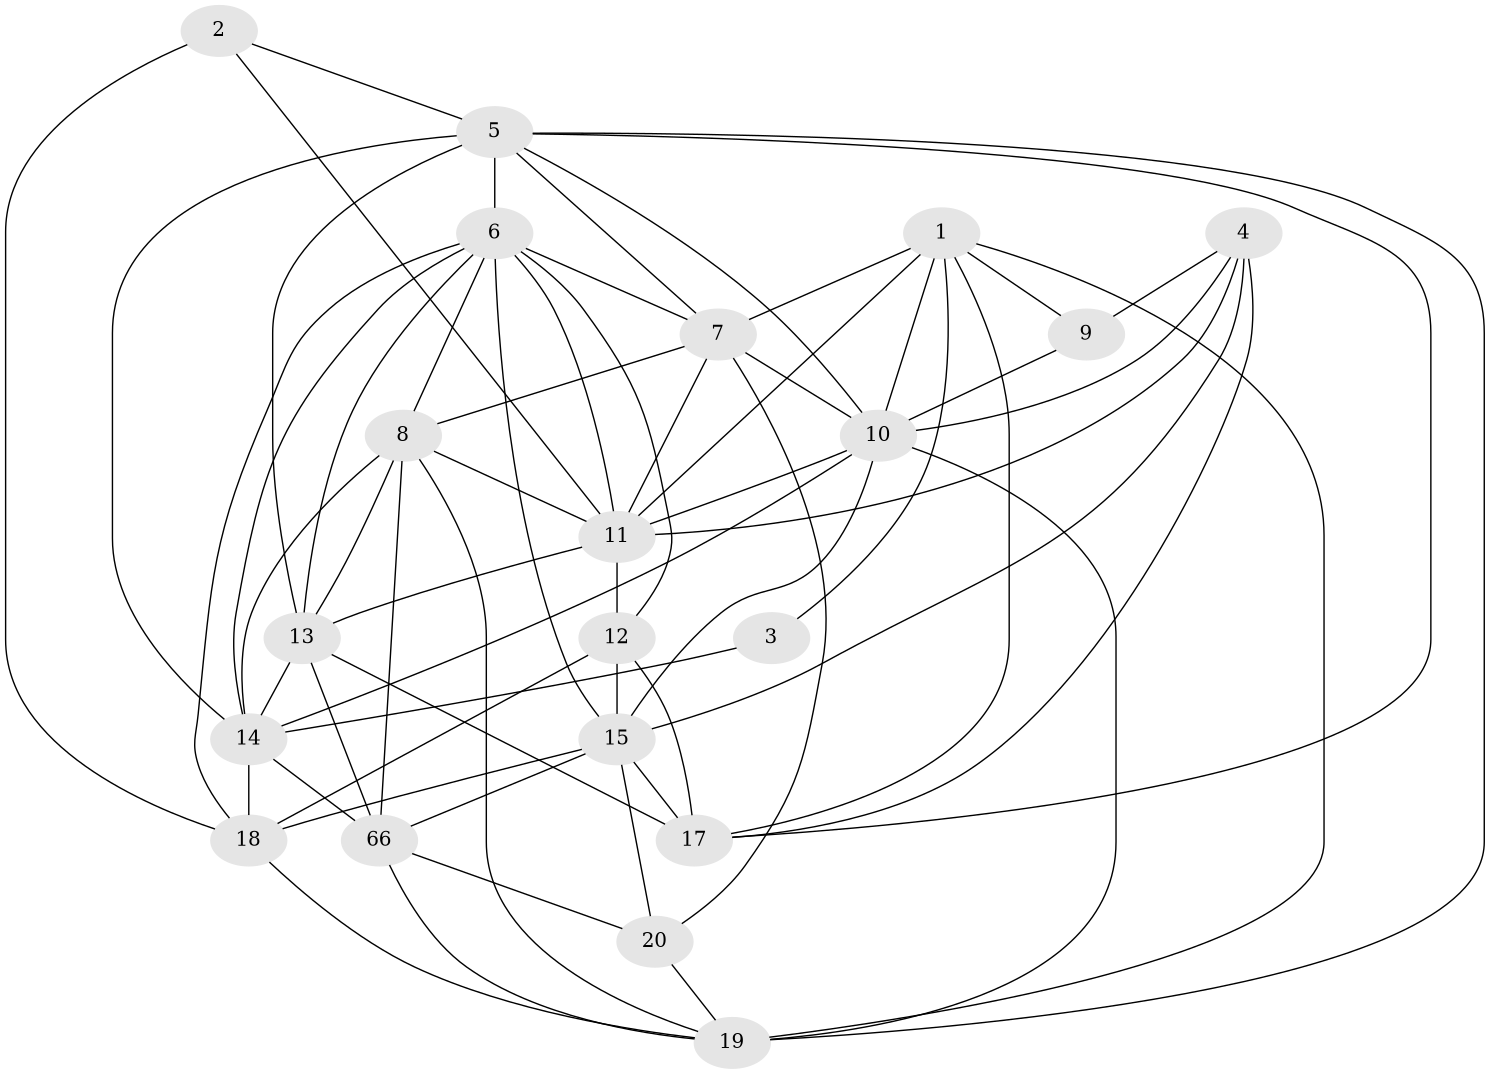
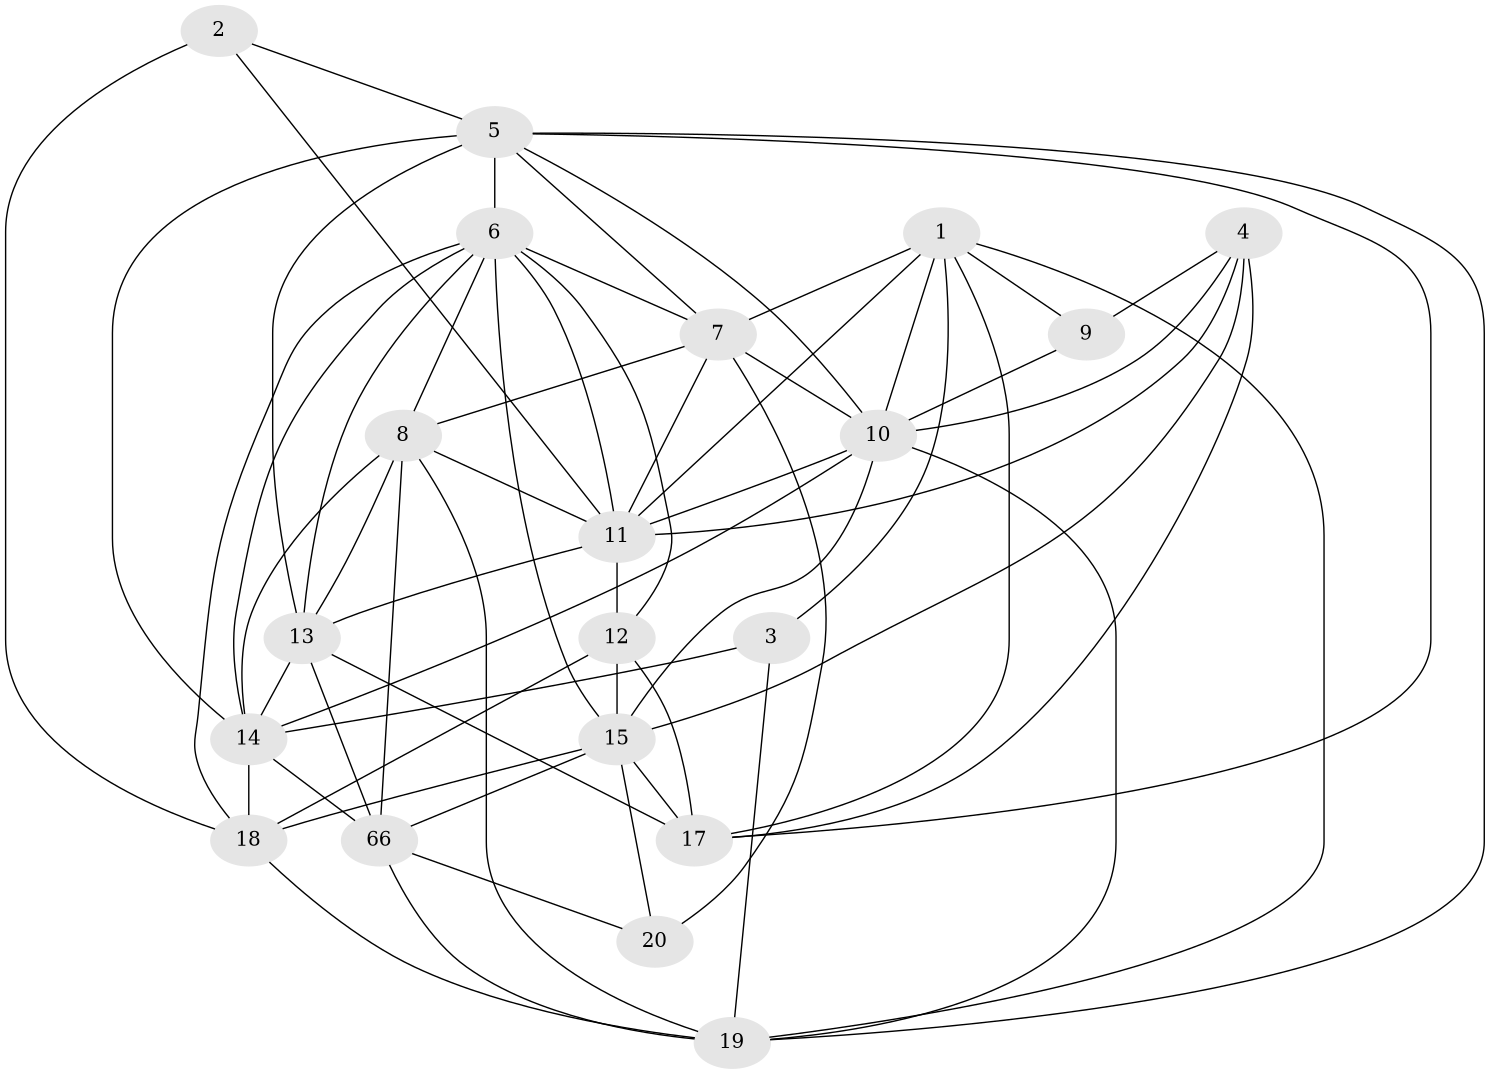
edge "20" -- "19": now "3" -- "19"
